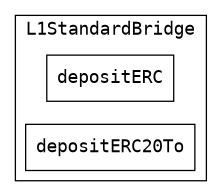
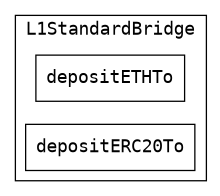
node "depositERC": label "depositERC" -> "depositETHTo"
